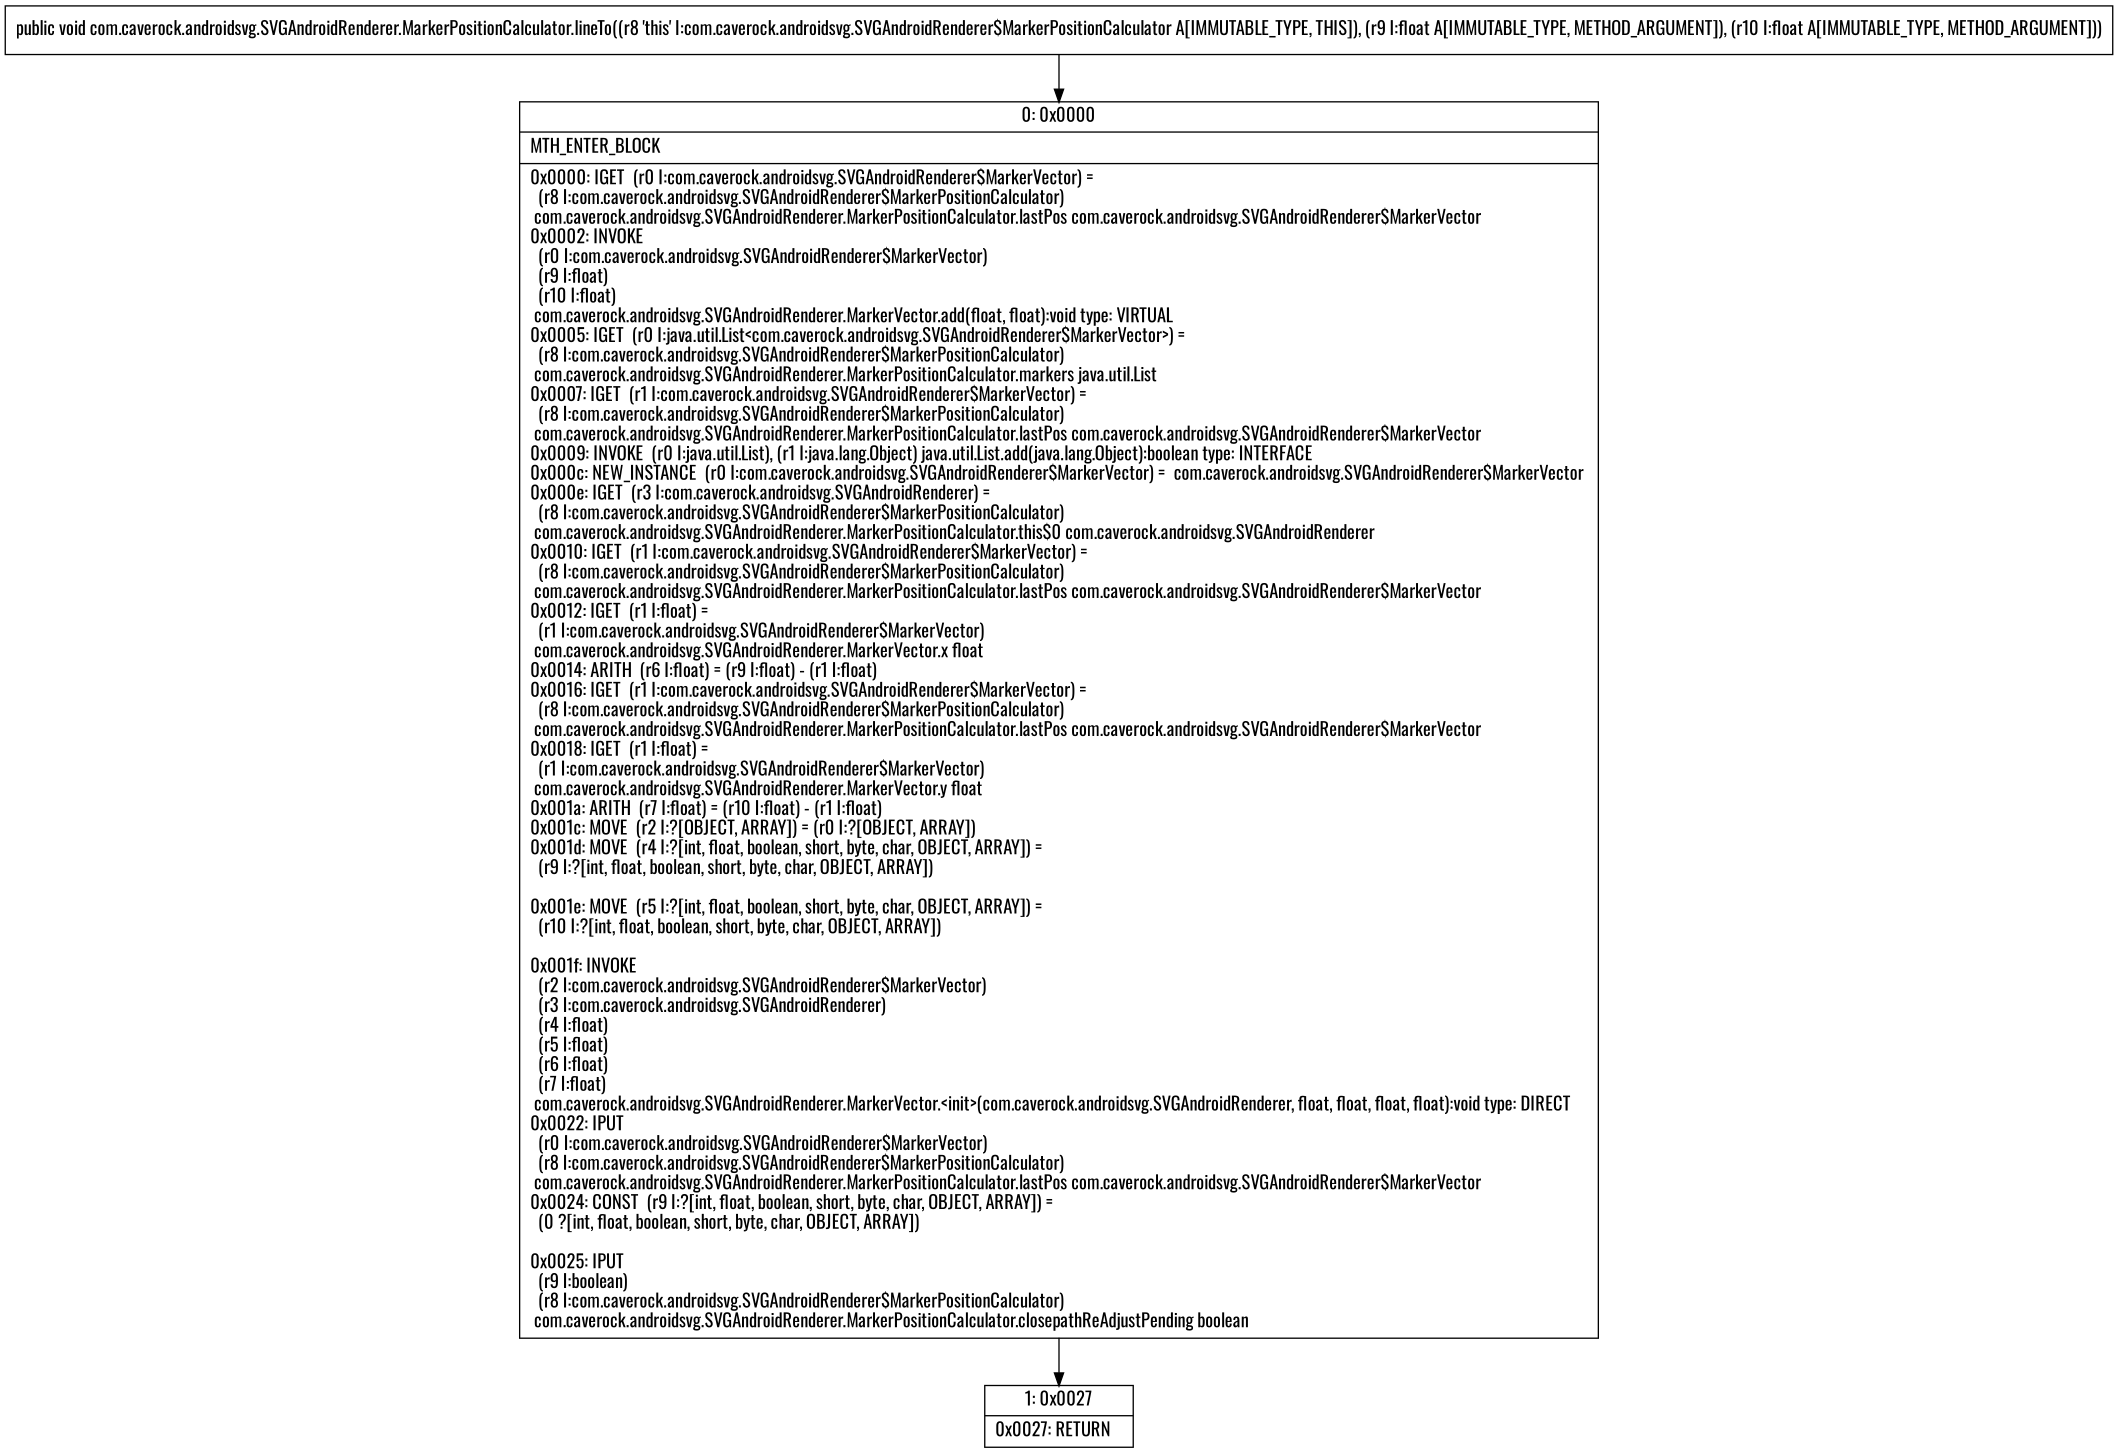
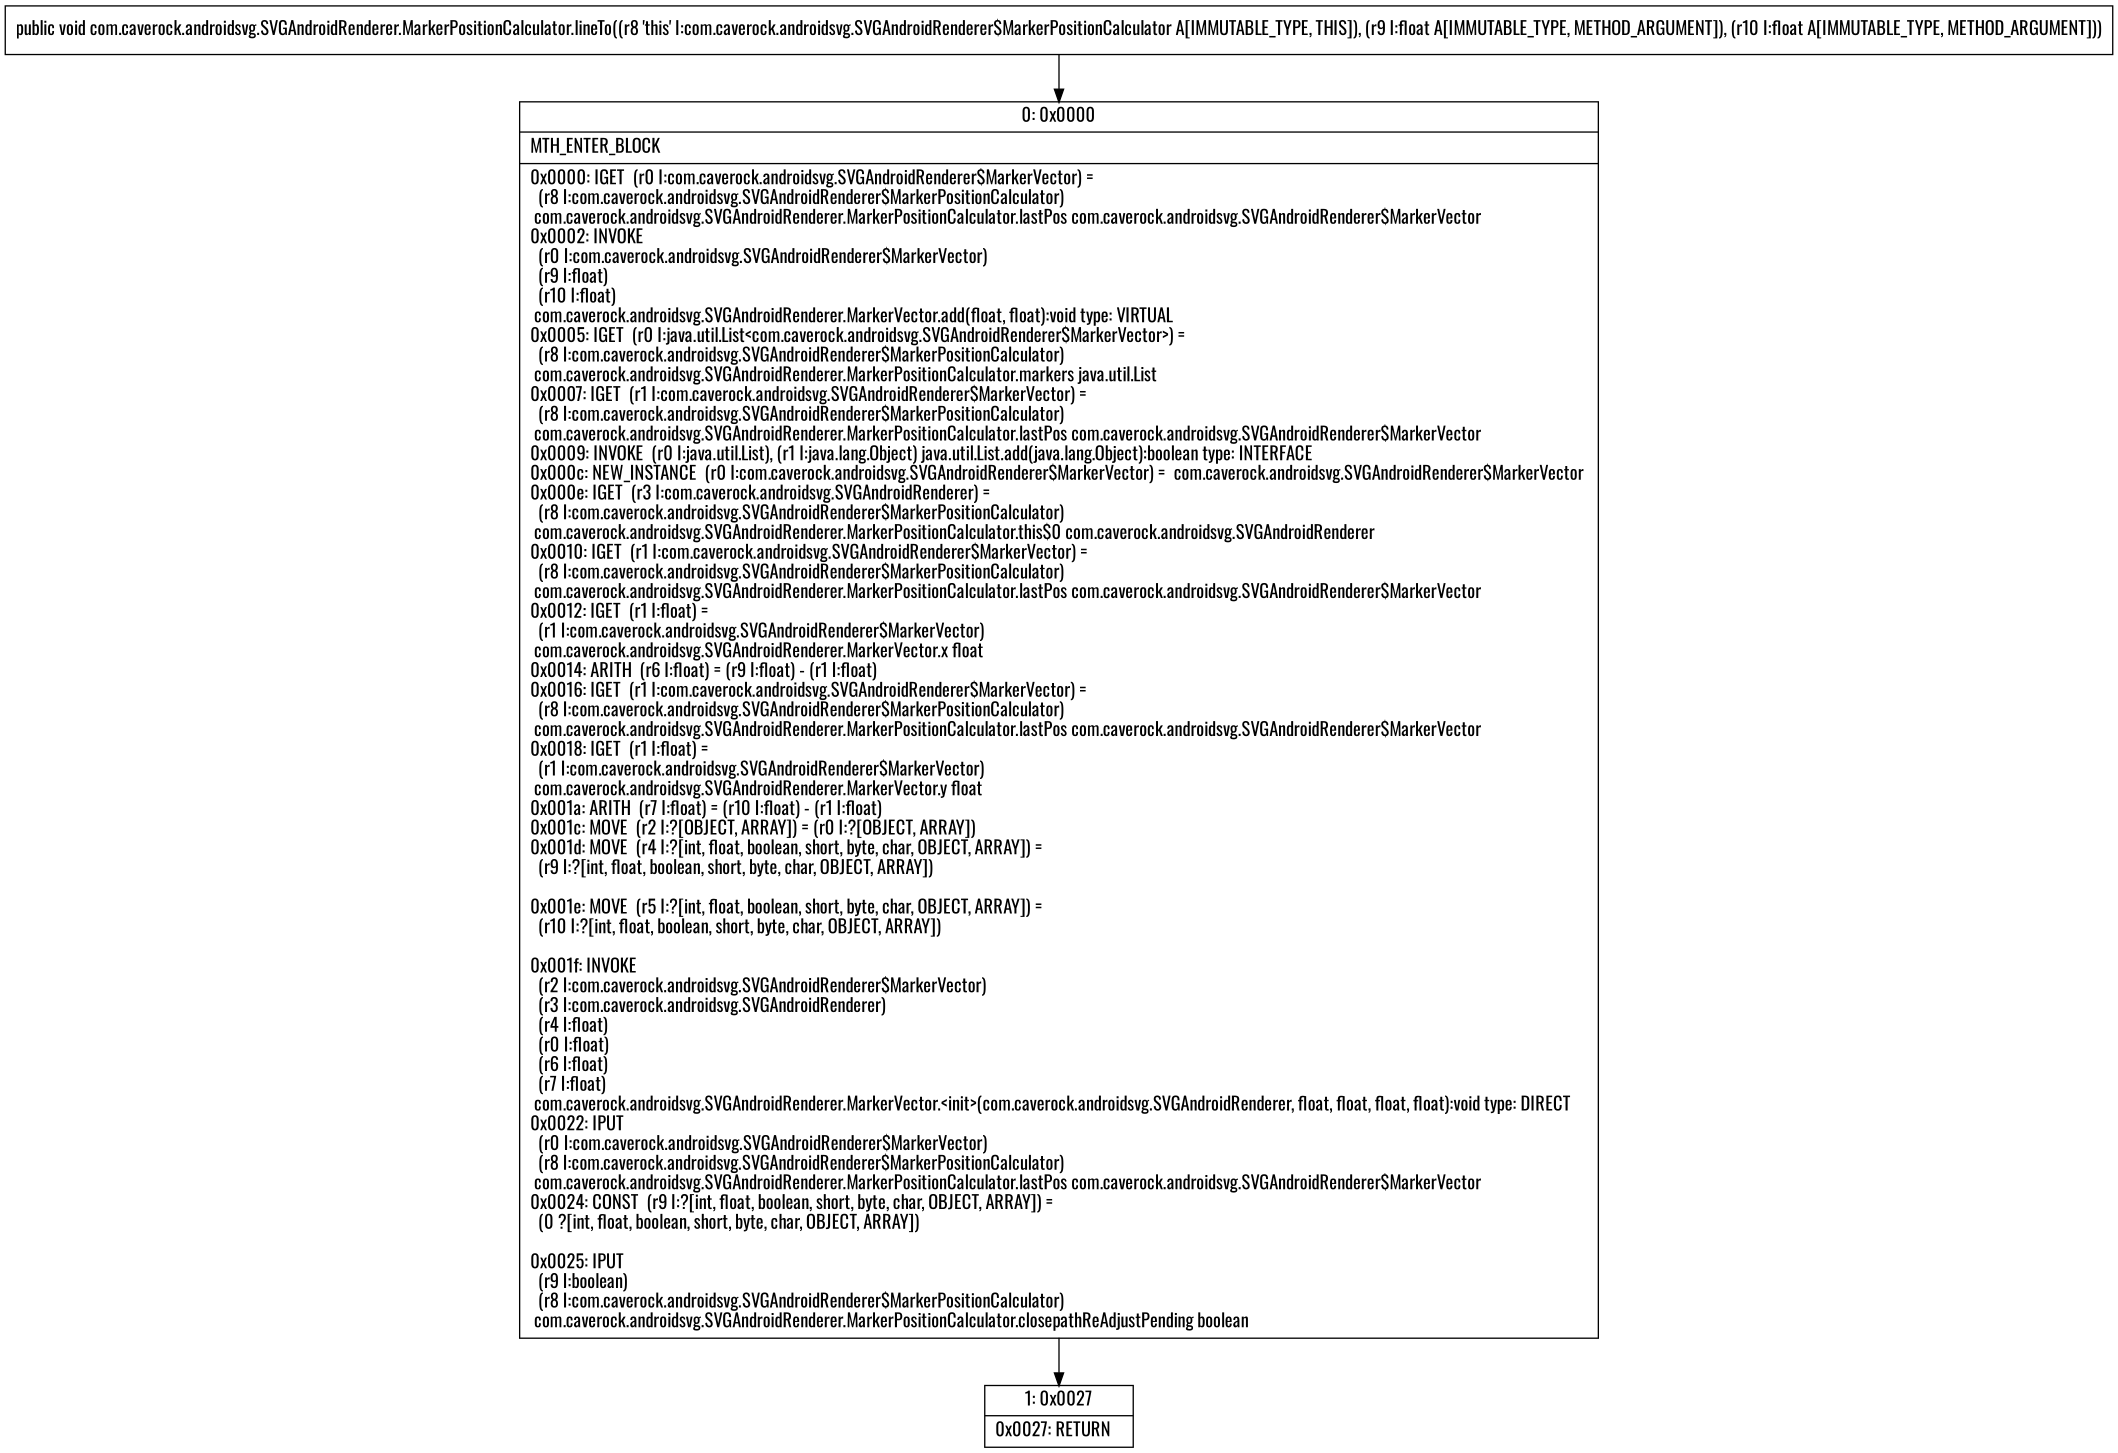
node "0: 0x0000": text "(r5 I:float)" -> "(r0 I:float)"
